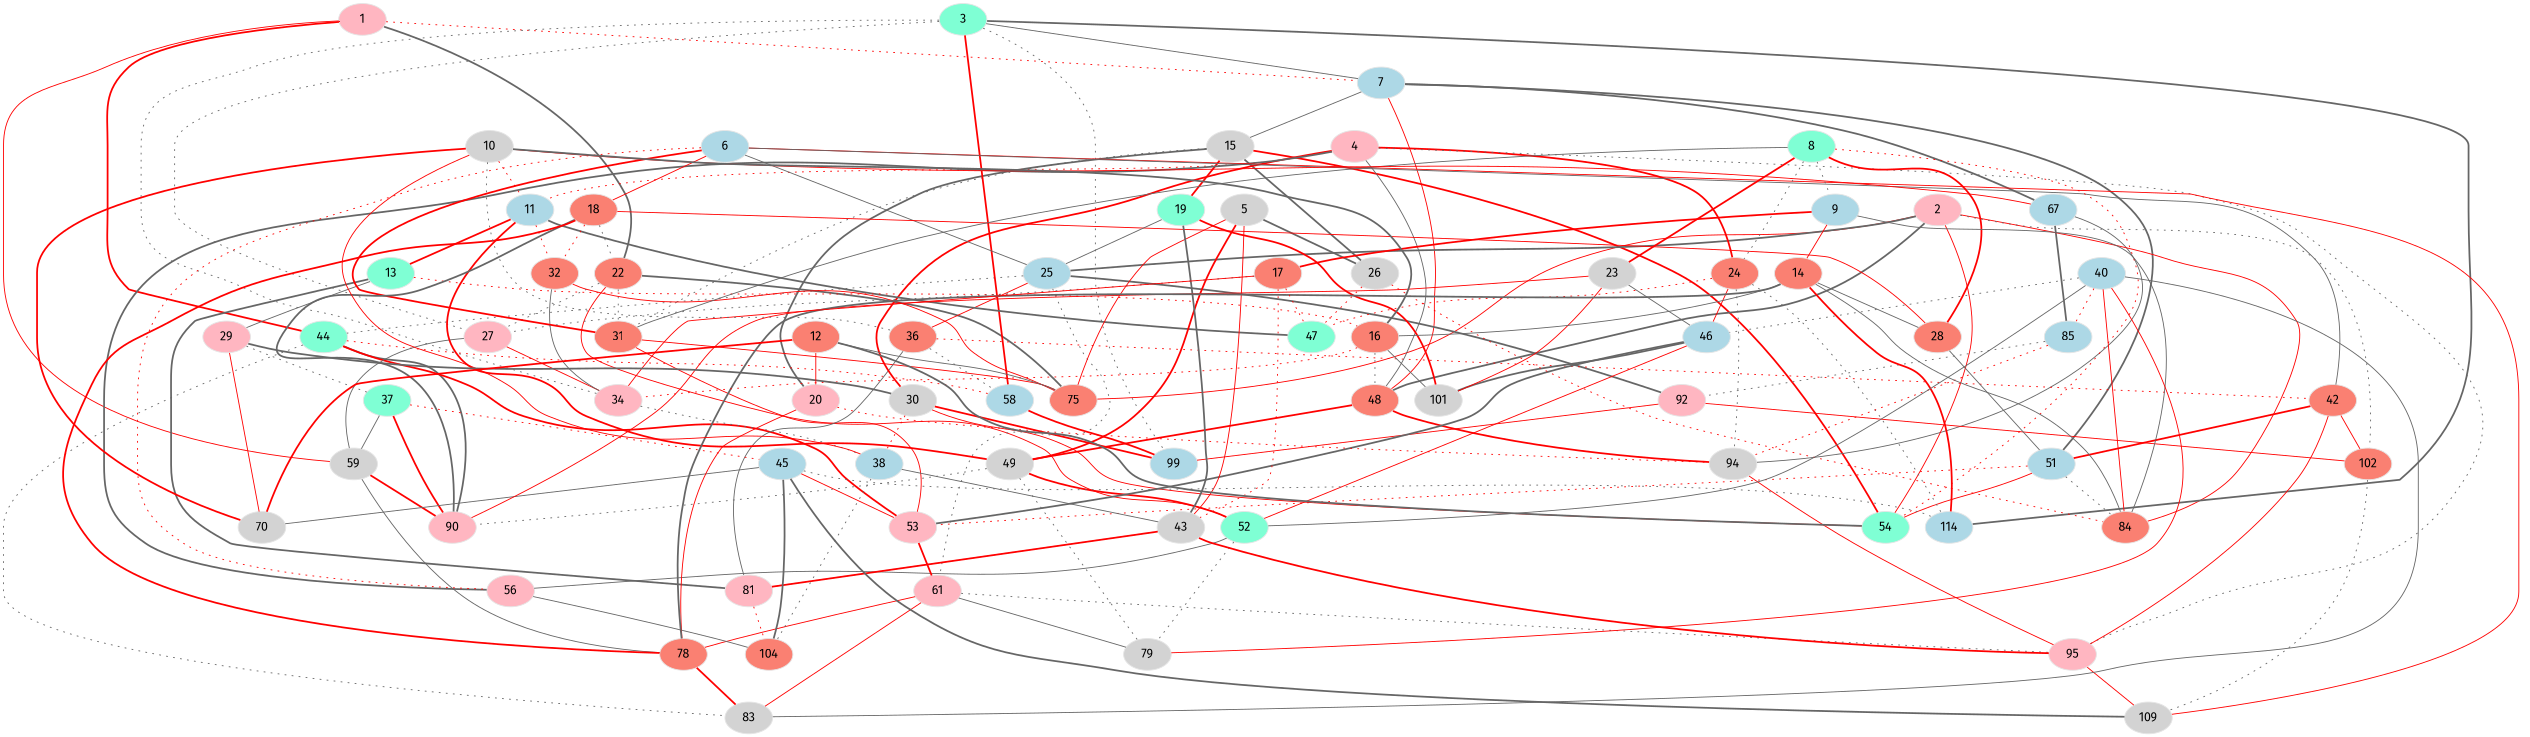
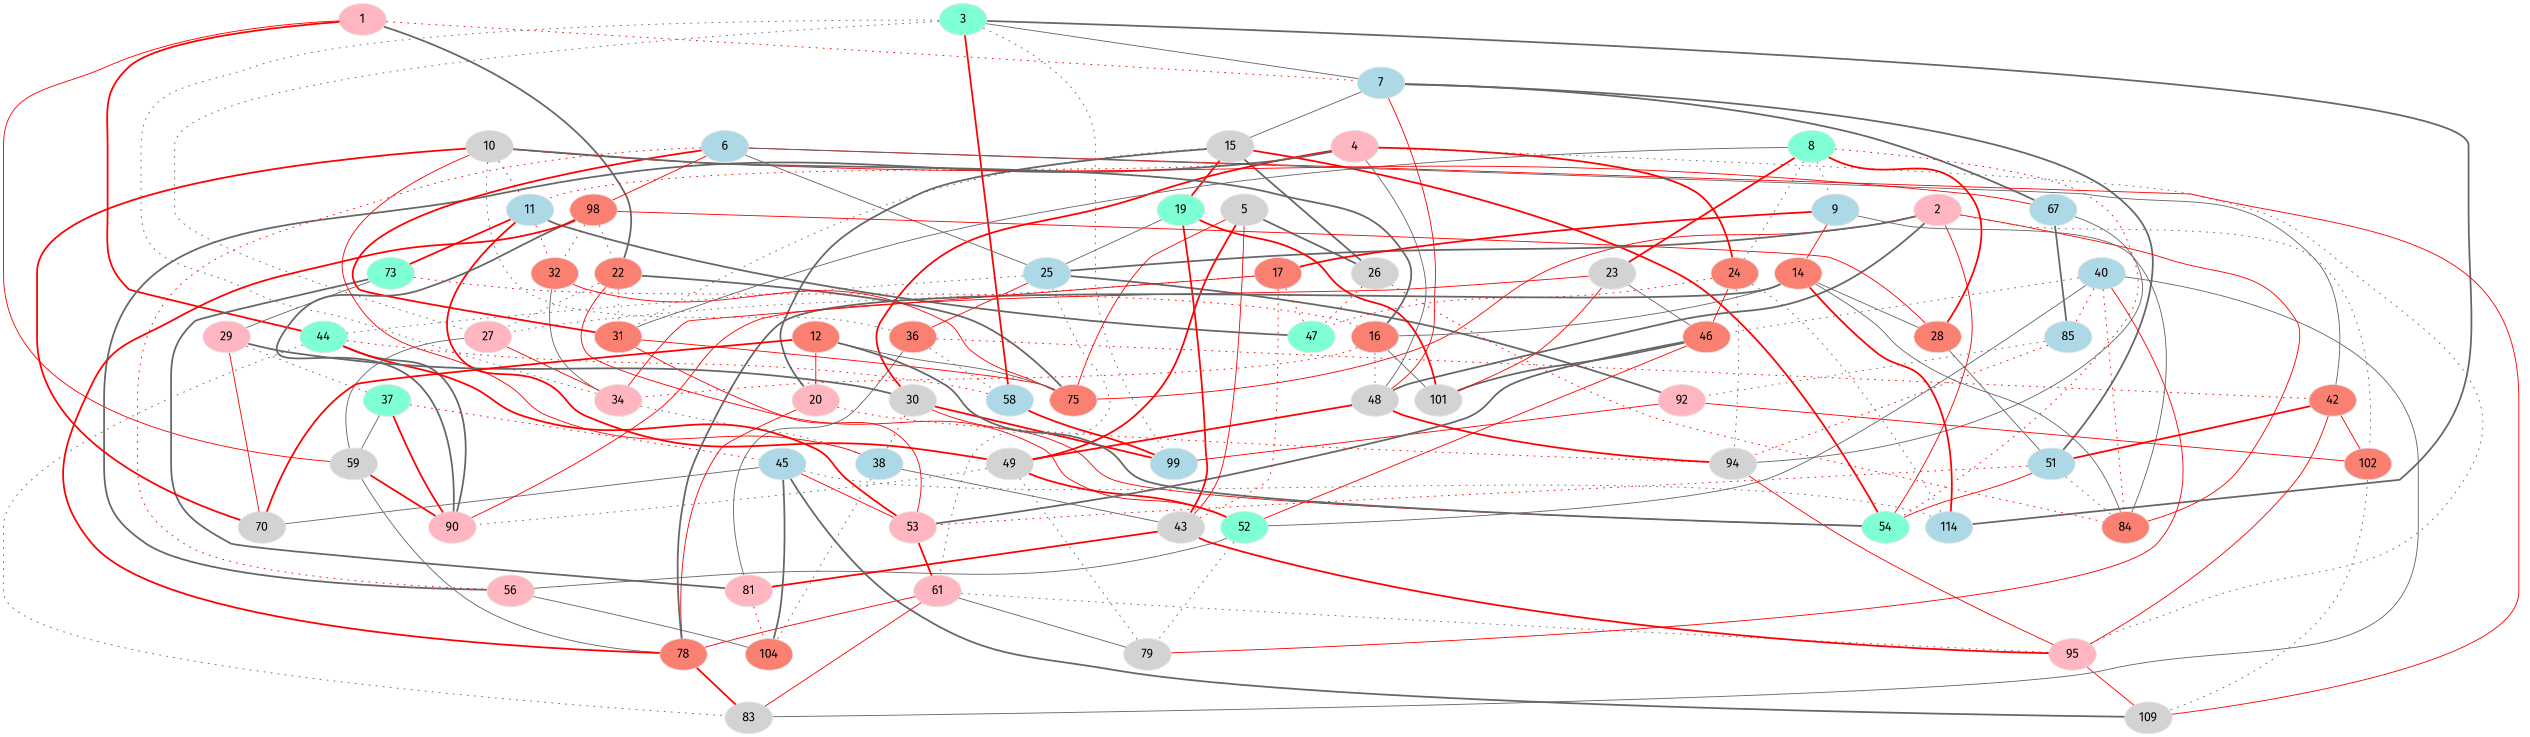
node "18": label "18" -> "98"
node "13": label "13" -> "73"
node "46": fillcolor lightblue -> salmon
edge "19" -- "43": color gray40 -> red
node "48": fillcolor salmon -> lightgrey
edge "40" -- "84": style solid -> dotted
